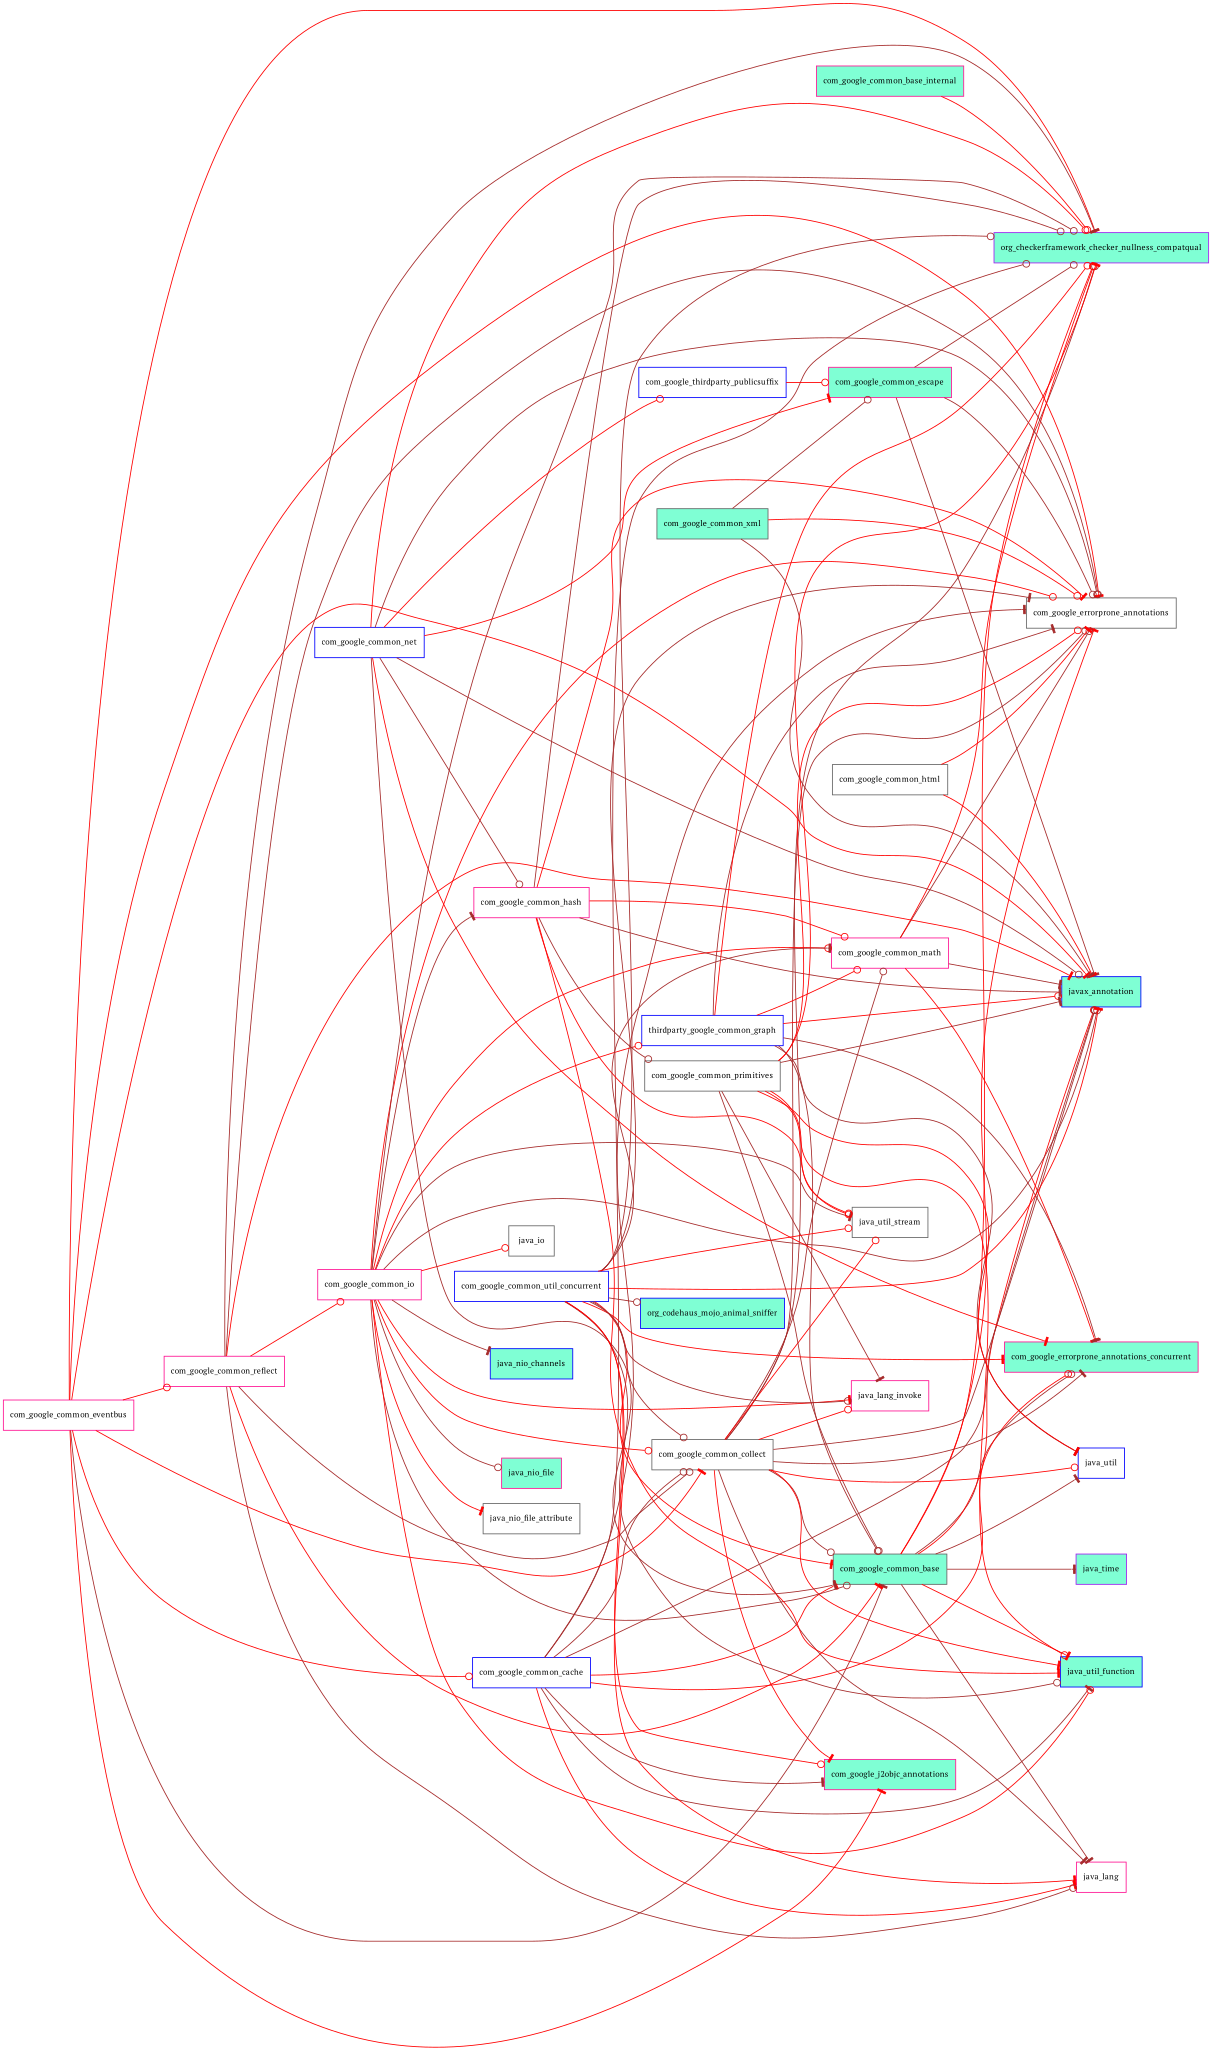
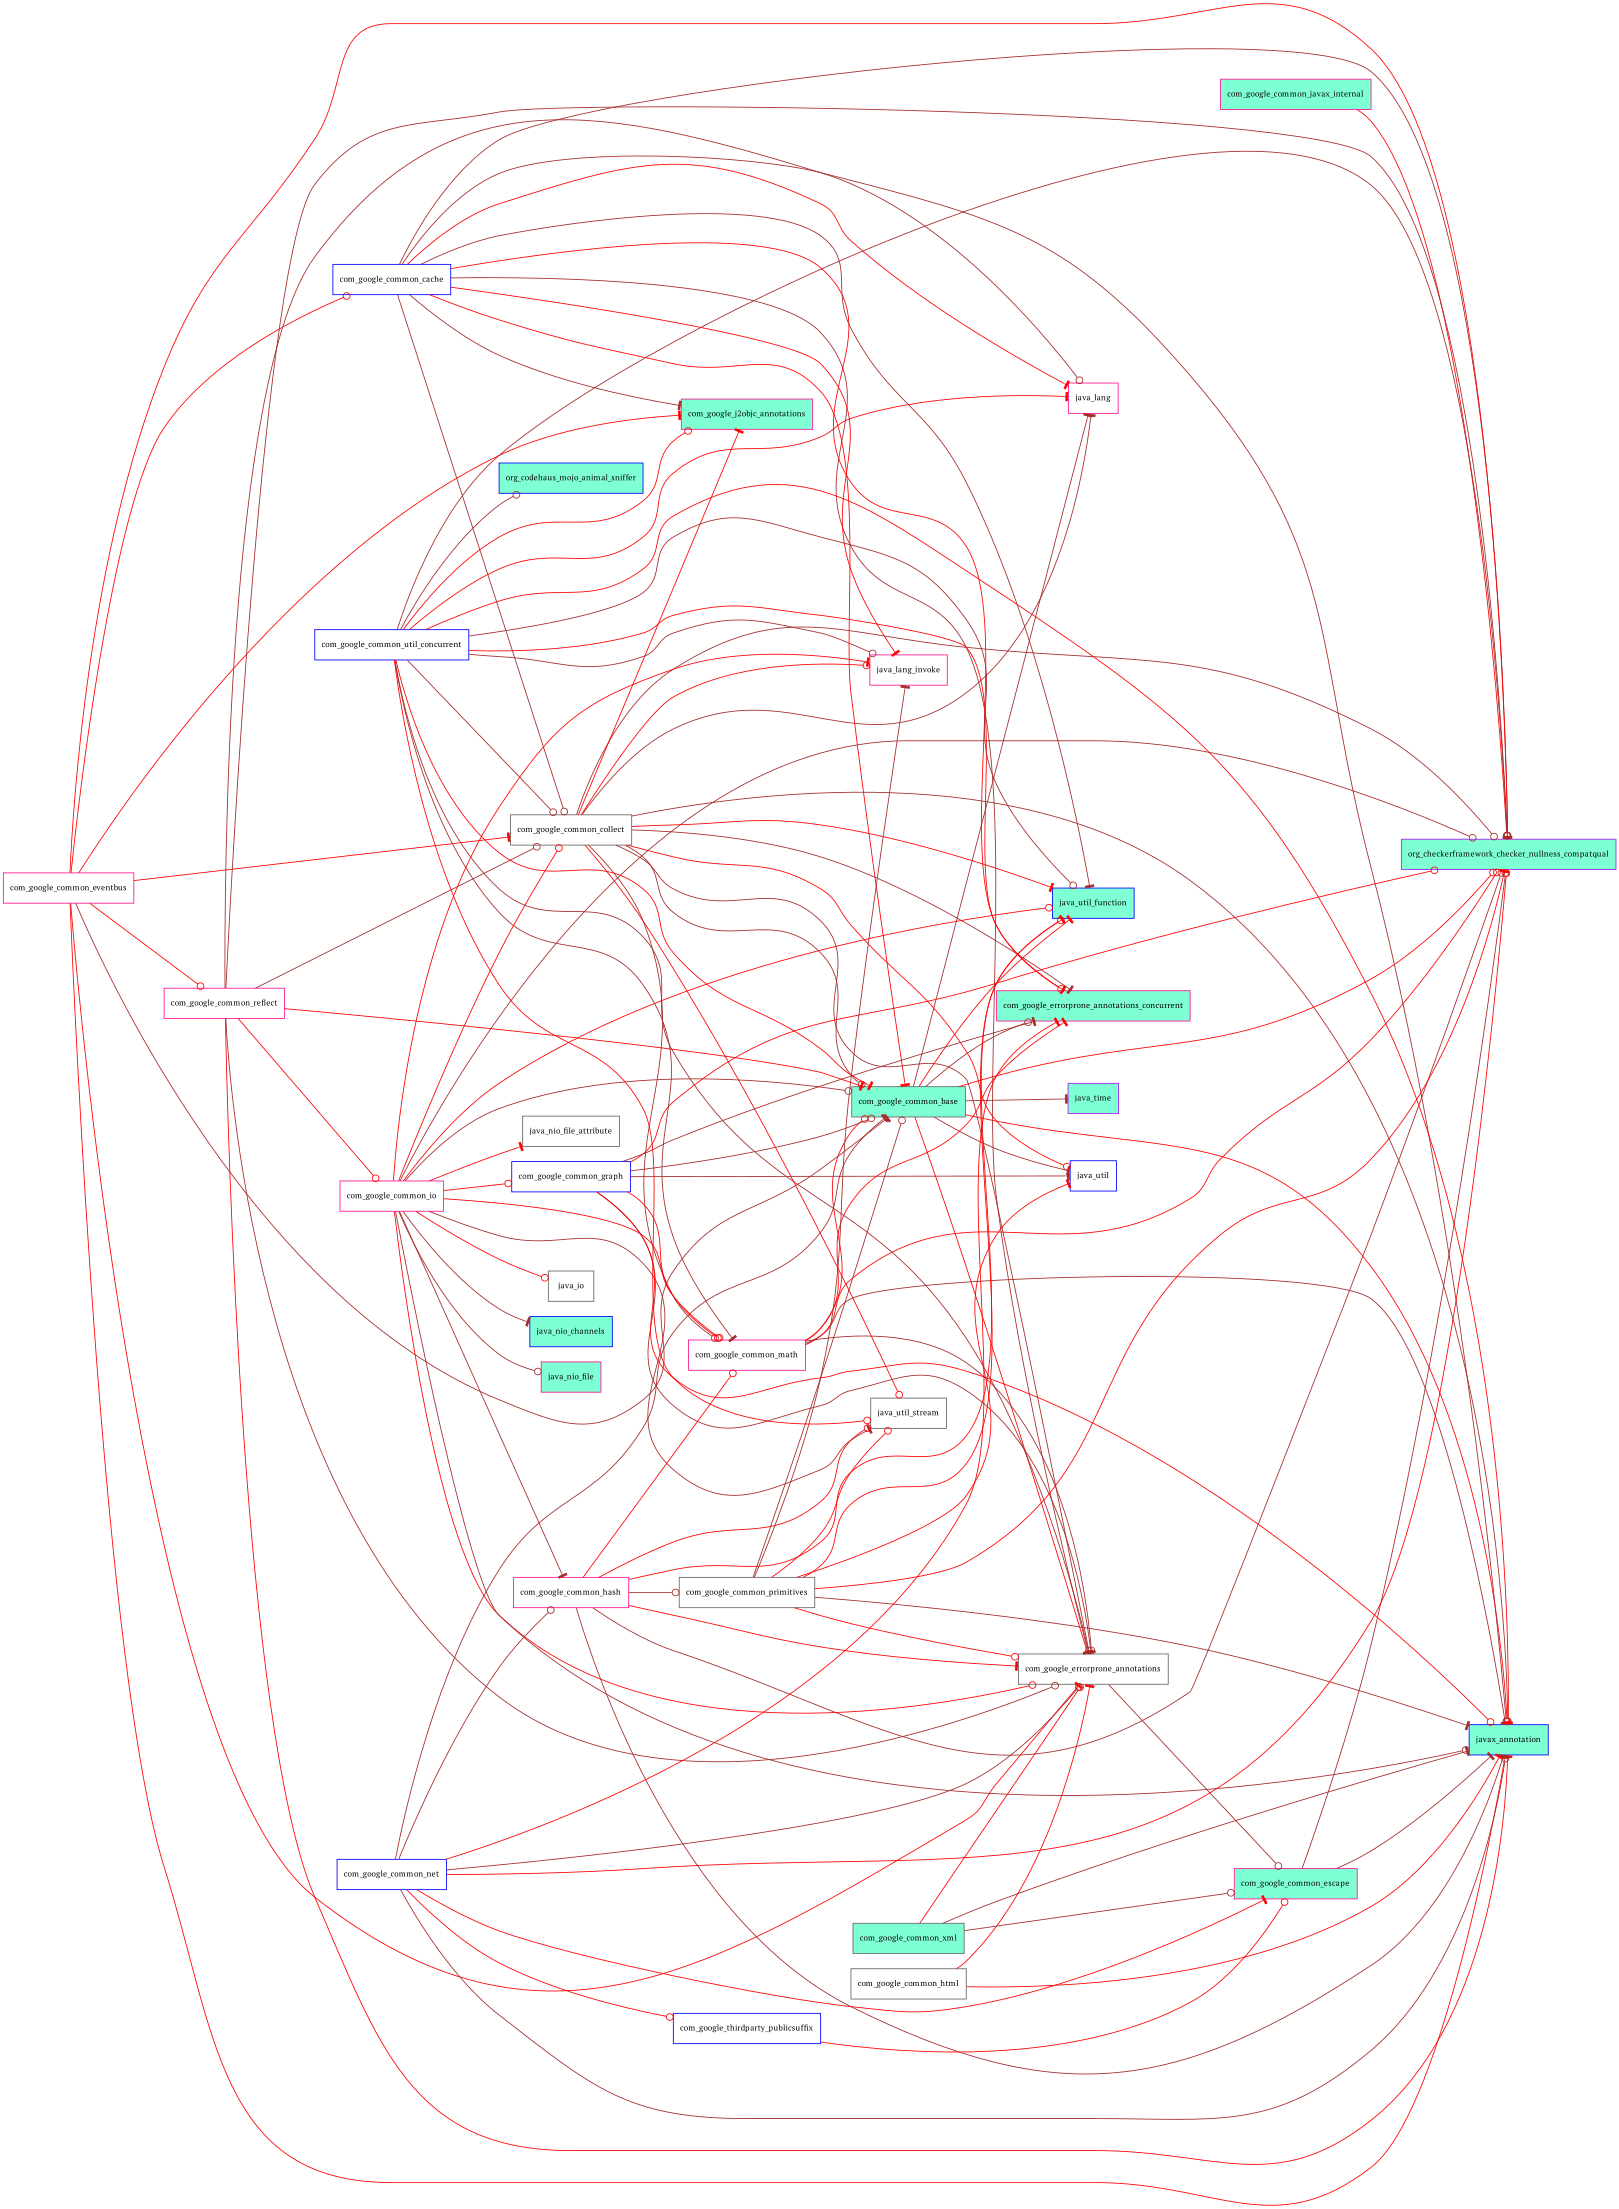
node "com_google_common_base_internal": label "com_google_common_base_internal" -> "com_google_common_javax_internal"
edge "com_google_common_cache" -> "java_lang_invoke": added
edge "com_google_common_escape" -> "com_google_errorprone_annotations": reversed
node "thirdparty_google_common_graph": label "thirdparty_google_common_graph" -> "com_google_common_graph"
edge "com_google_common_math" -> "com_google_common_base": added
